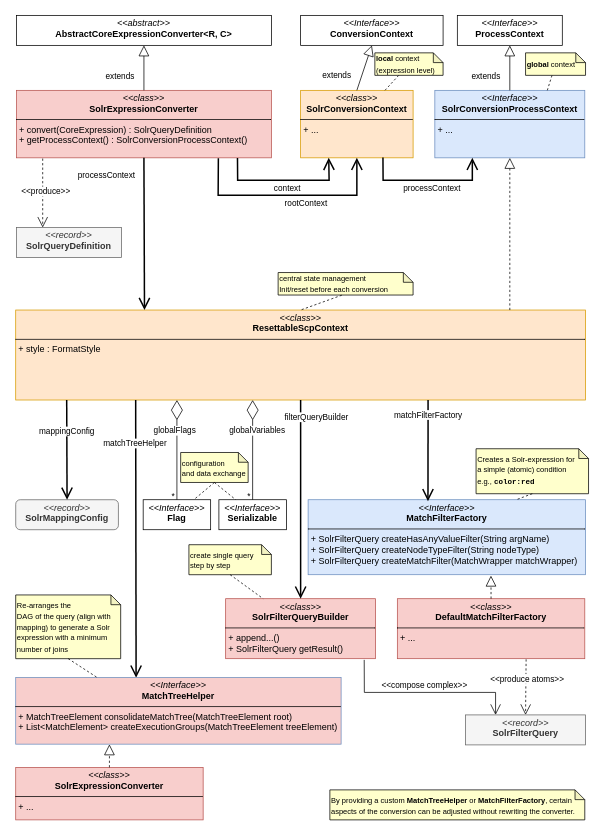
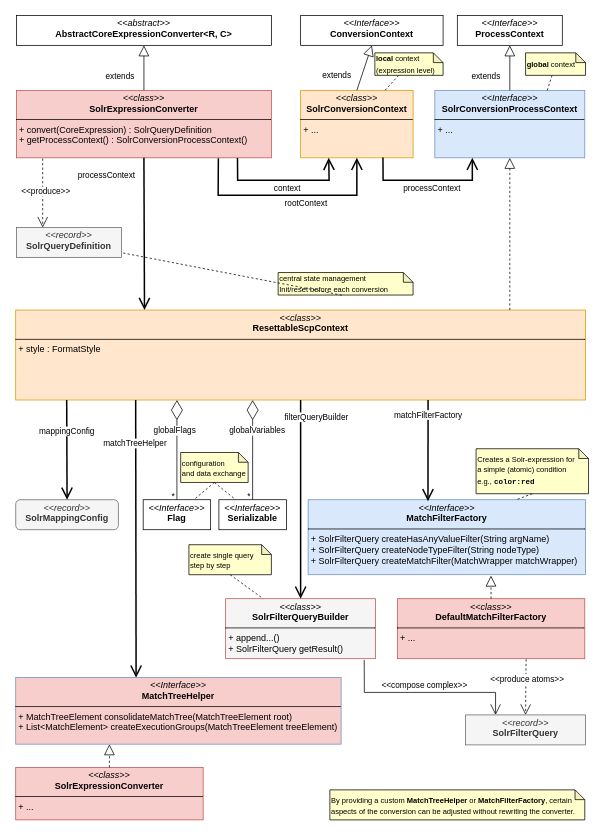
edge "central state management Init/reset before each conversion" -- "<<class>> ResettableScpContext + style : FormatStyle": now "central state management Init/reset before each conversion" -- "<<record>> SolrQueryDefinition"
node "Re-arranges the DAG of the query (align with mapping) to generate a Solr expression with a minimum number of joins": removed
node "<<class>> SolrFilterQueryBuilder + append...() + SolrFilterQuery getResult()": fillcolor #f8cecc -> #f5f5f5
edge "Re-arranges the DAG of the query (align with mapping) to generate a Solr expression with a minimum number of joins" -- "<<Interface>> MatchTreeHelper + MatchTreeElement consolidateMatchTree(MatchTreeElement root) + List<MatchElement> createExecutionGroups(MatchTreeElement treeElement)": removed
